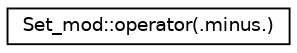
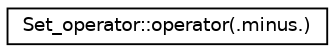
node "Set_mod::operator(.minus.)": label "Set_mod::operator(.minus.)" -> "Set_operator::operator(.minus.)"
